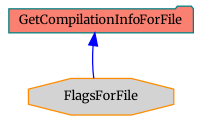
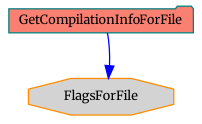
edge "FlagsForFile" -> "GetCompilationInfoForFile": reversed
